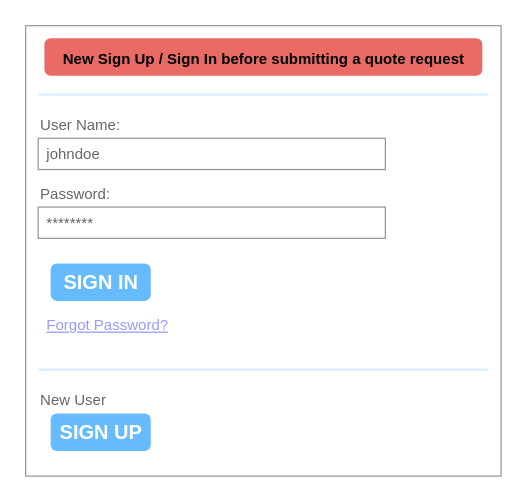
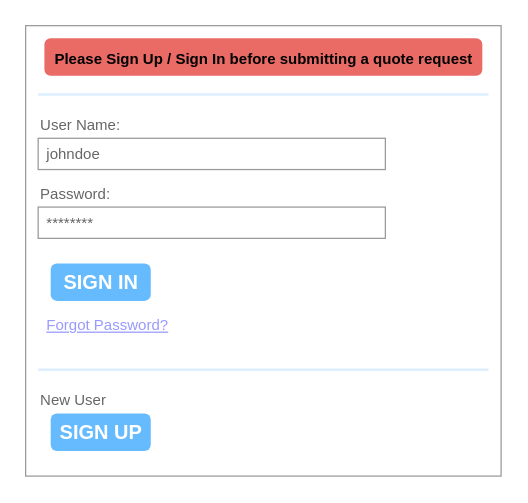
node "New Sign Up / Sign In before submitting a quote request": label "New Sign Up / Sign In before submitting a quote request" -> "Please Sign Up / Sign In before submitting a quote request"
